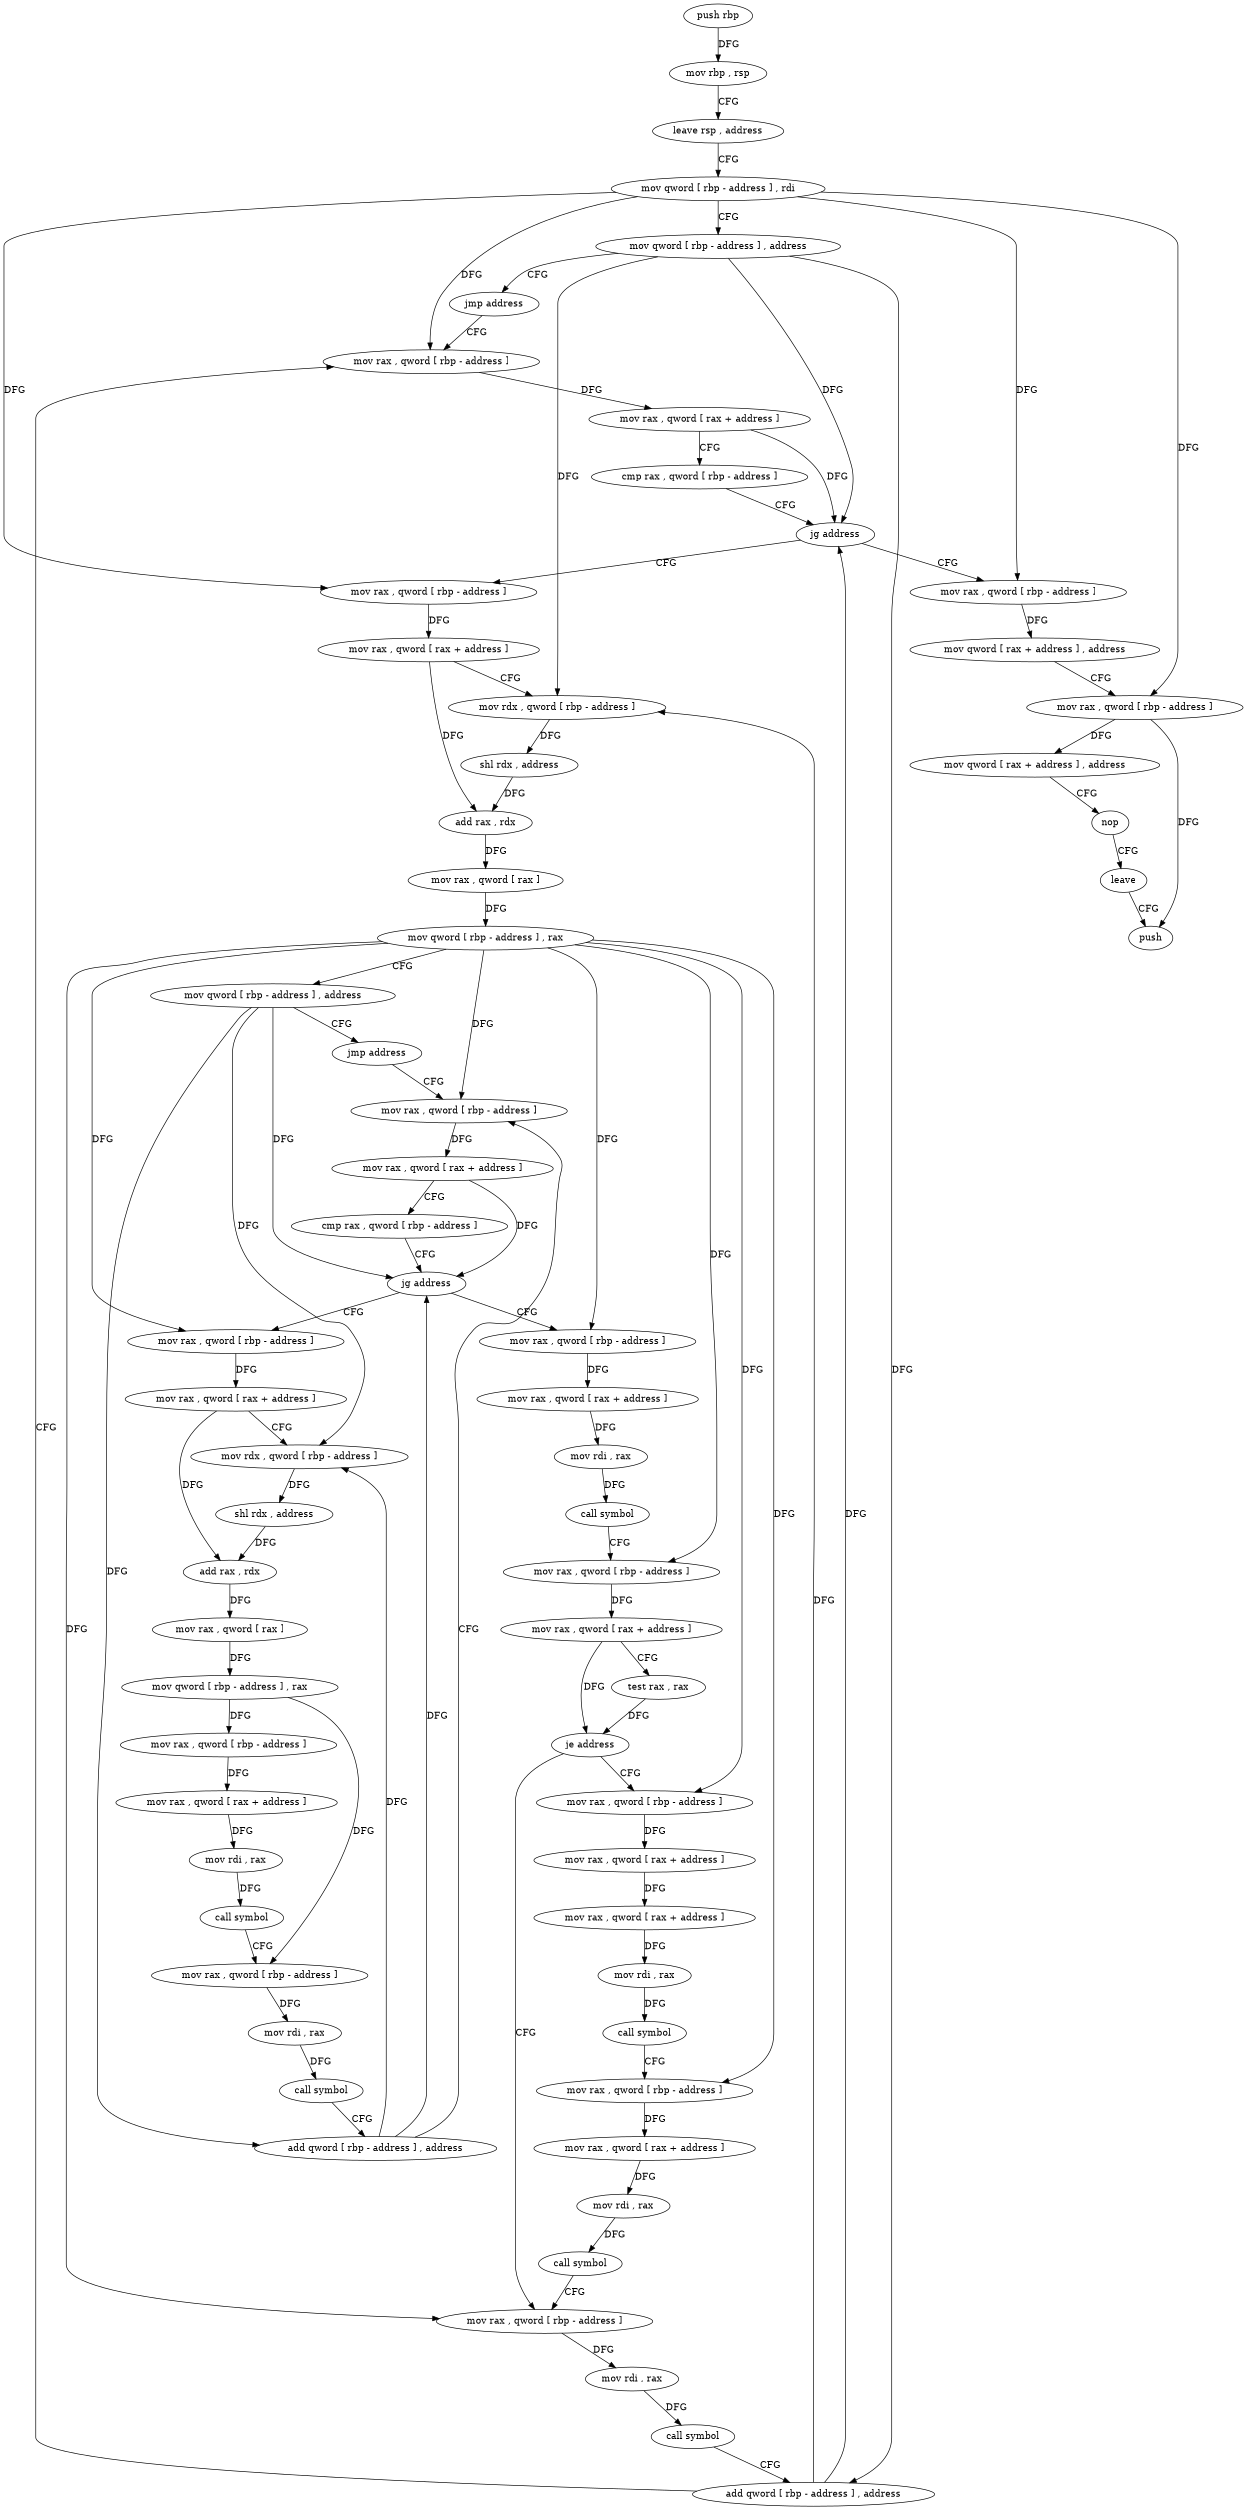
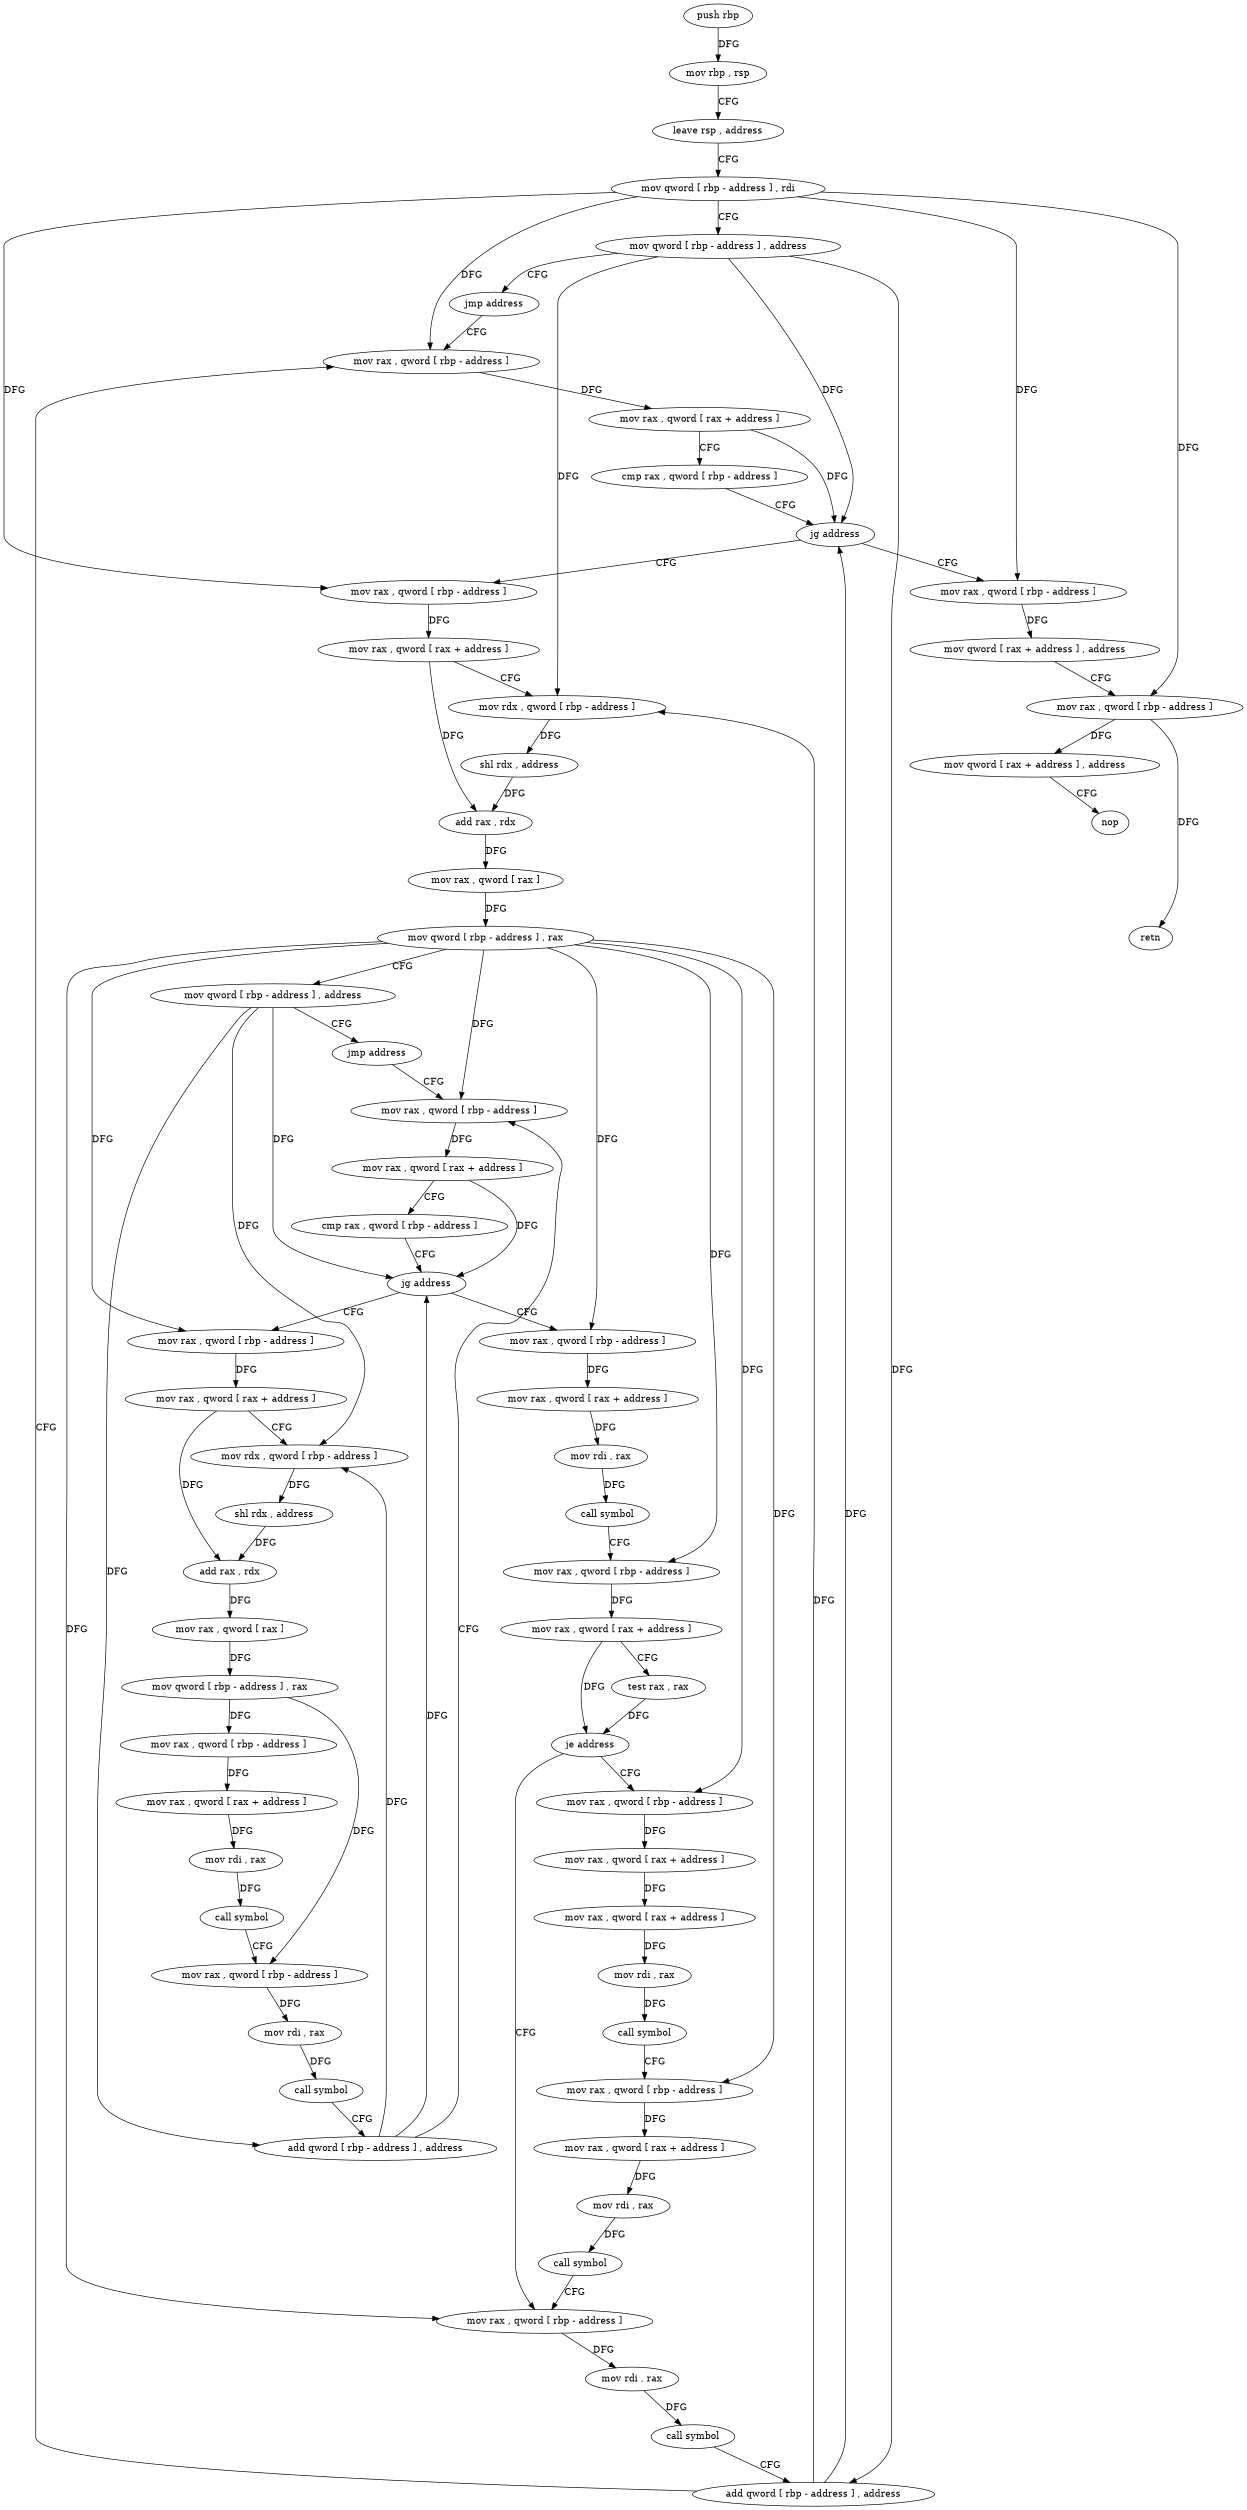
node "leave": removed
node "push": label "push" -> "retn"
